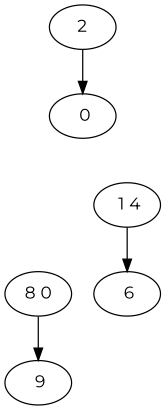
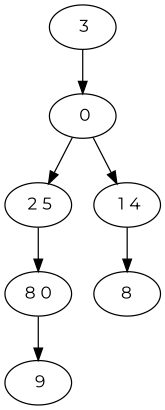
node "2": label "2" -> "3"
edge "0" -> "1 4": added
node "2 5": added
node "6": label "6" -> "8"
